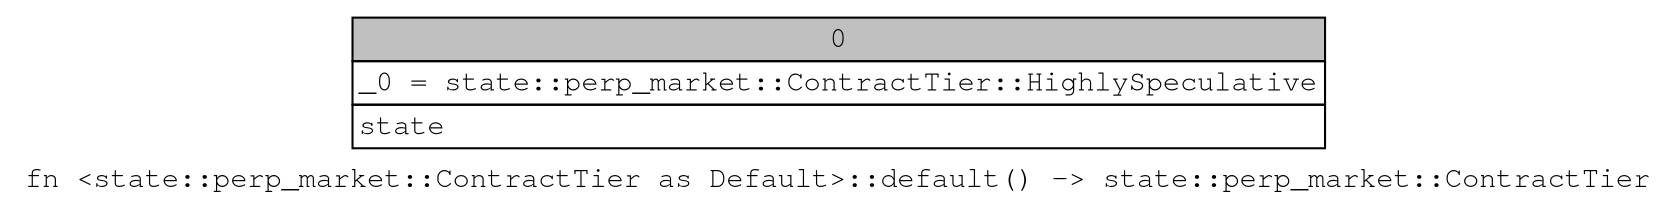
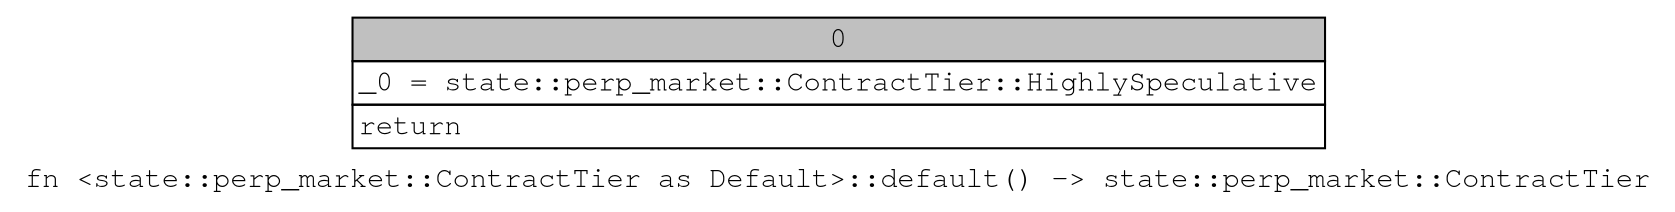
node "0": text "state" -> "return"
